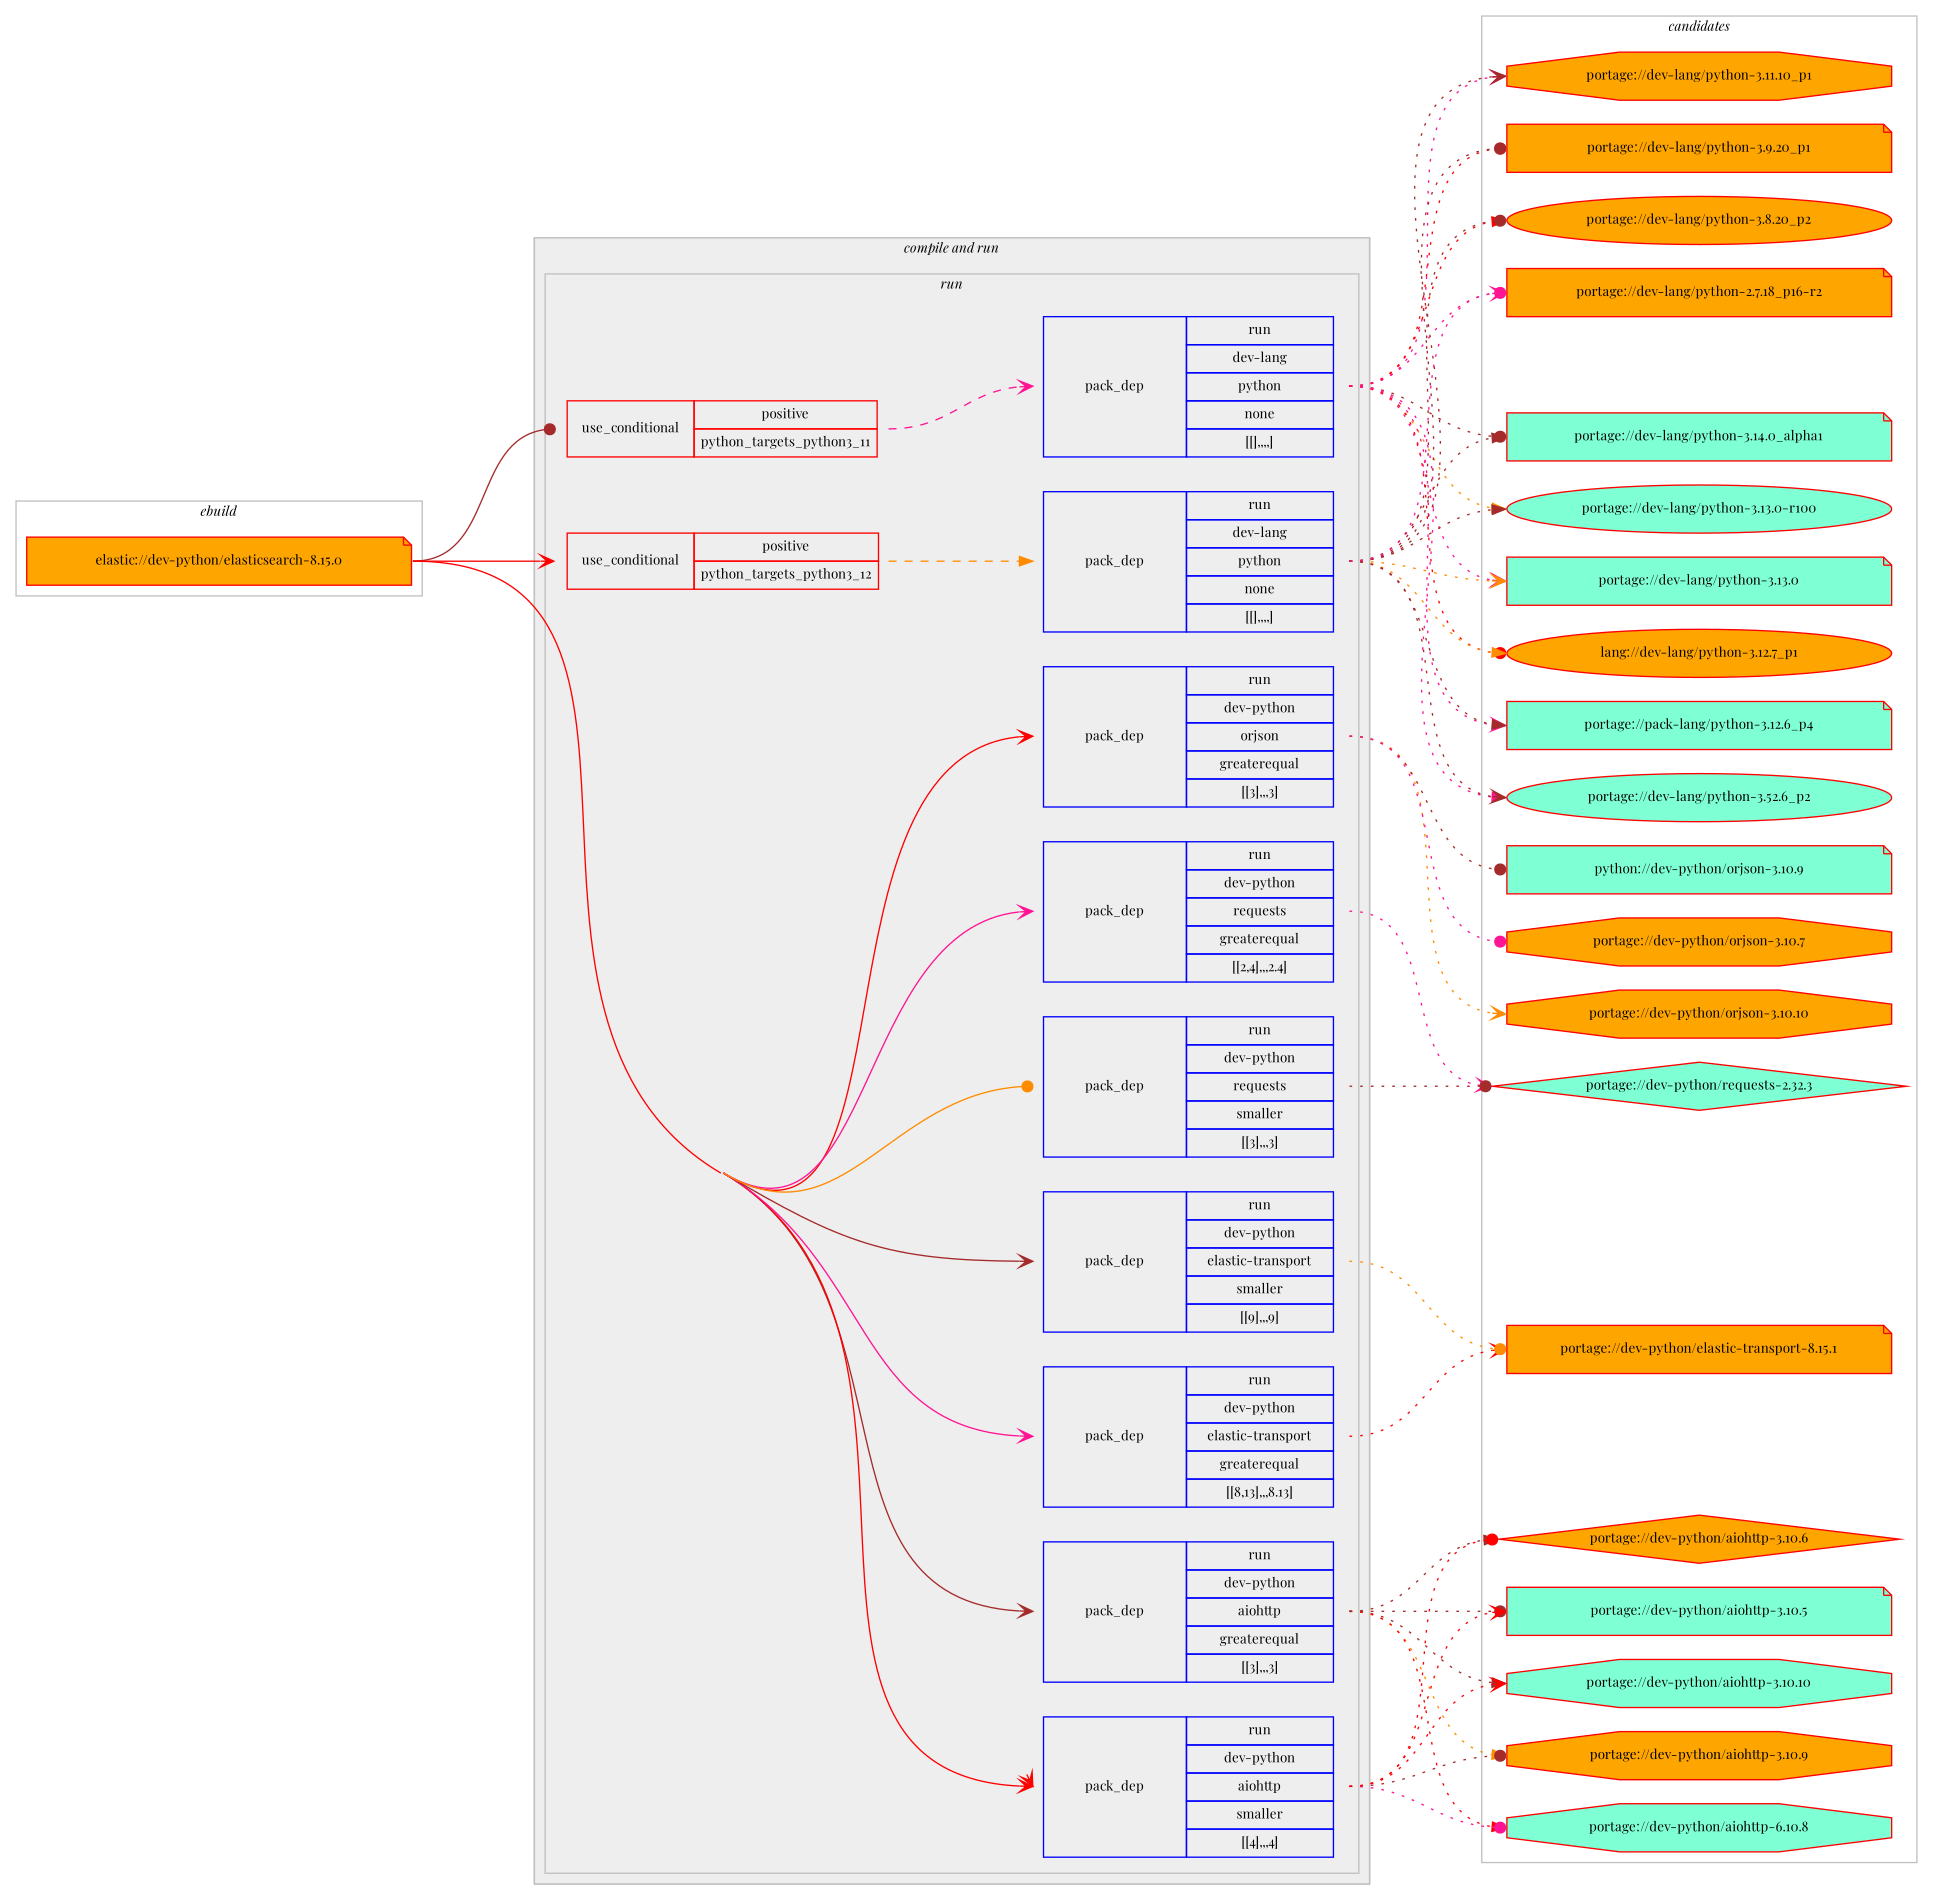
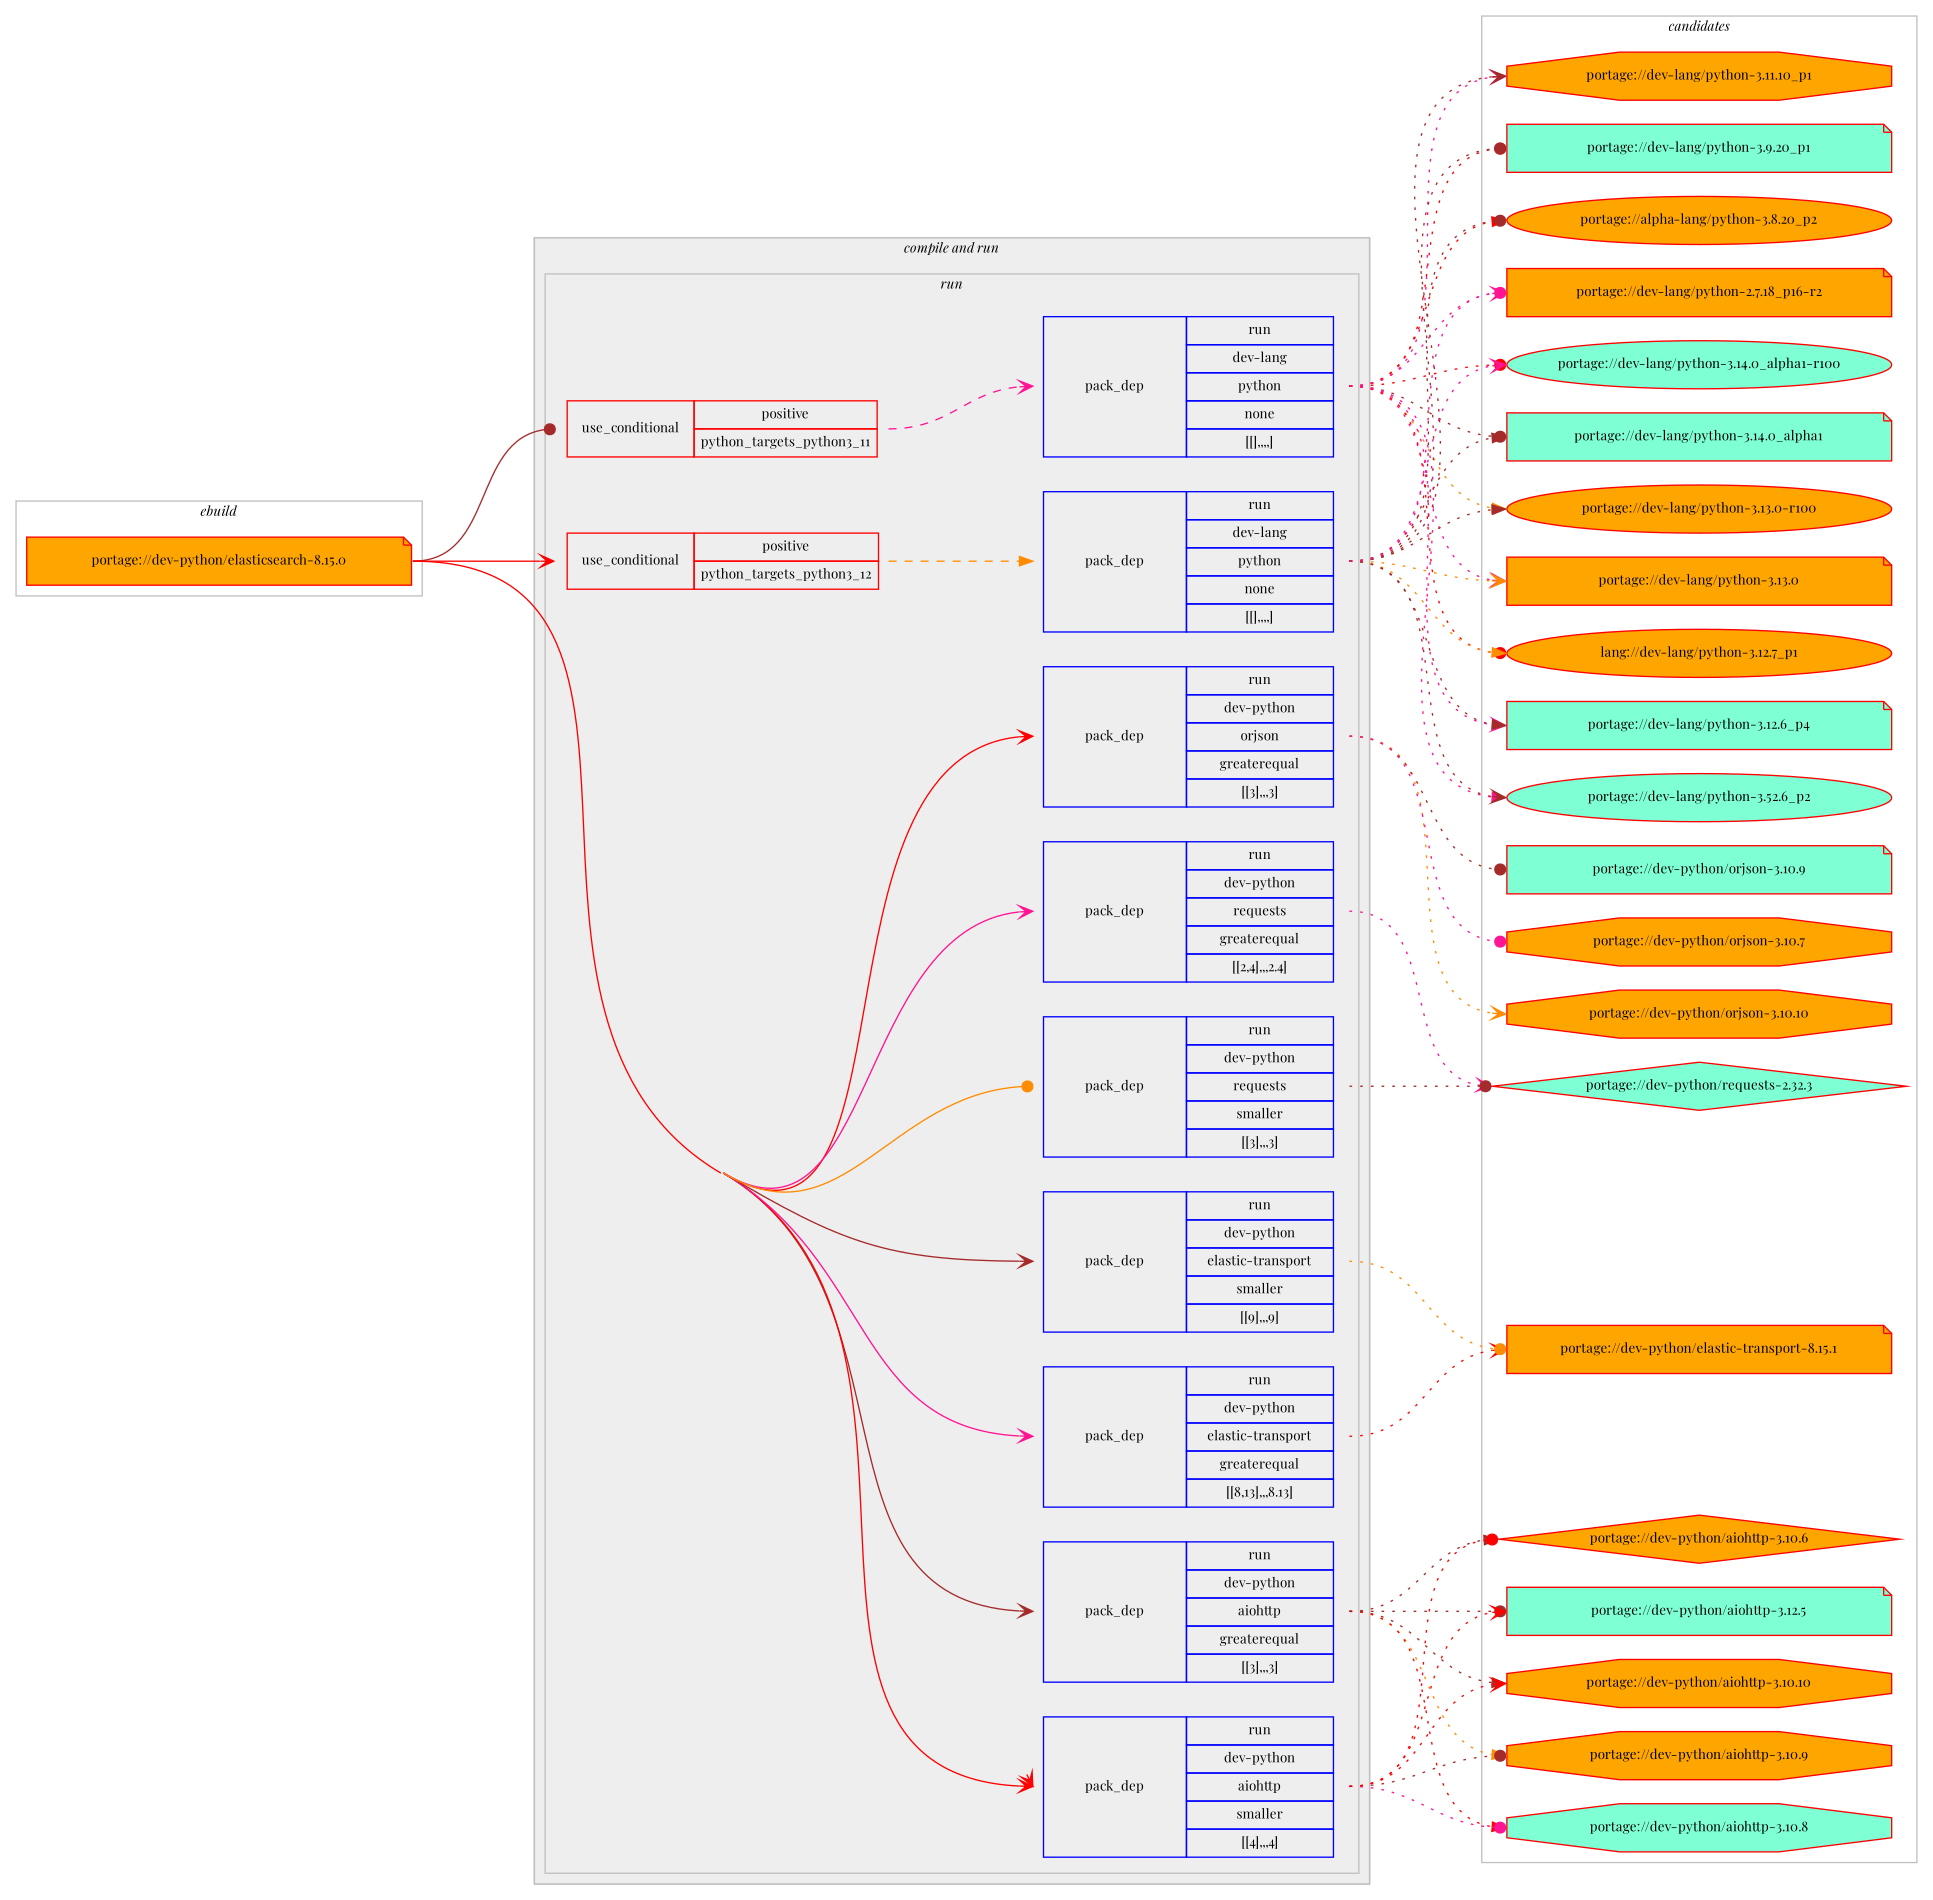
node "portage://dev-lang/python-3.9.20_p1": fillcolor orange -> aquamarine
node "portage://dev-lang/python-3.8.20_p2": label "portage://dev-lang/python-3.8.20_p2" -> "portage://alpha-lang/python-3.8.20_p2"
node "portage://dev-lang/python-3.14.0_alpha1-r100": added
node "portage://dev-lang/python-3.13.0-r100": fillcolor aquamarine -> orange
node "elastic://dev-python/elasticsearch-8.15.0": label "elastic://dev-python/elasticsearch-8.15.0" -> "portage://dev-python/elasticsearch-8.15.0"
node "portage://dev-lang/python-3.13.0": fillcolor aquamarine -> orange
node "portage://pack-lang/python-3.12.6_p4": label "portage://pack-lang/python-3.12.6_p4" -> "portage://dev-lang/python-3.12.6_p4"
node "python://dev-python/orjson-3.10.9": label "python://dev-python/orjson-3.10.9" -> "portage://dev-python/orjson-3.10.9"
node "portage://dev-python/aiohttp-3.10.5": label "portage://dev-python/aiohttp-3.10.5" -> "portage://dev-python/aiohttp-3.12.5"
node "portage://dev-python/aiohttp-3.10.10": fillcolor aquamarine -> orange
node "portage://dev-python/aiohttp-6.10.8": label "portage://dev-python/aiohttp-6.10.8" -> "portage://dev-python/aiohttp-3.10.8"
